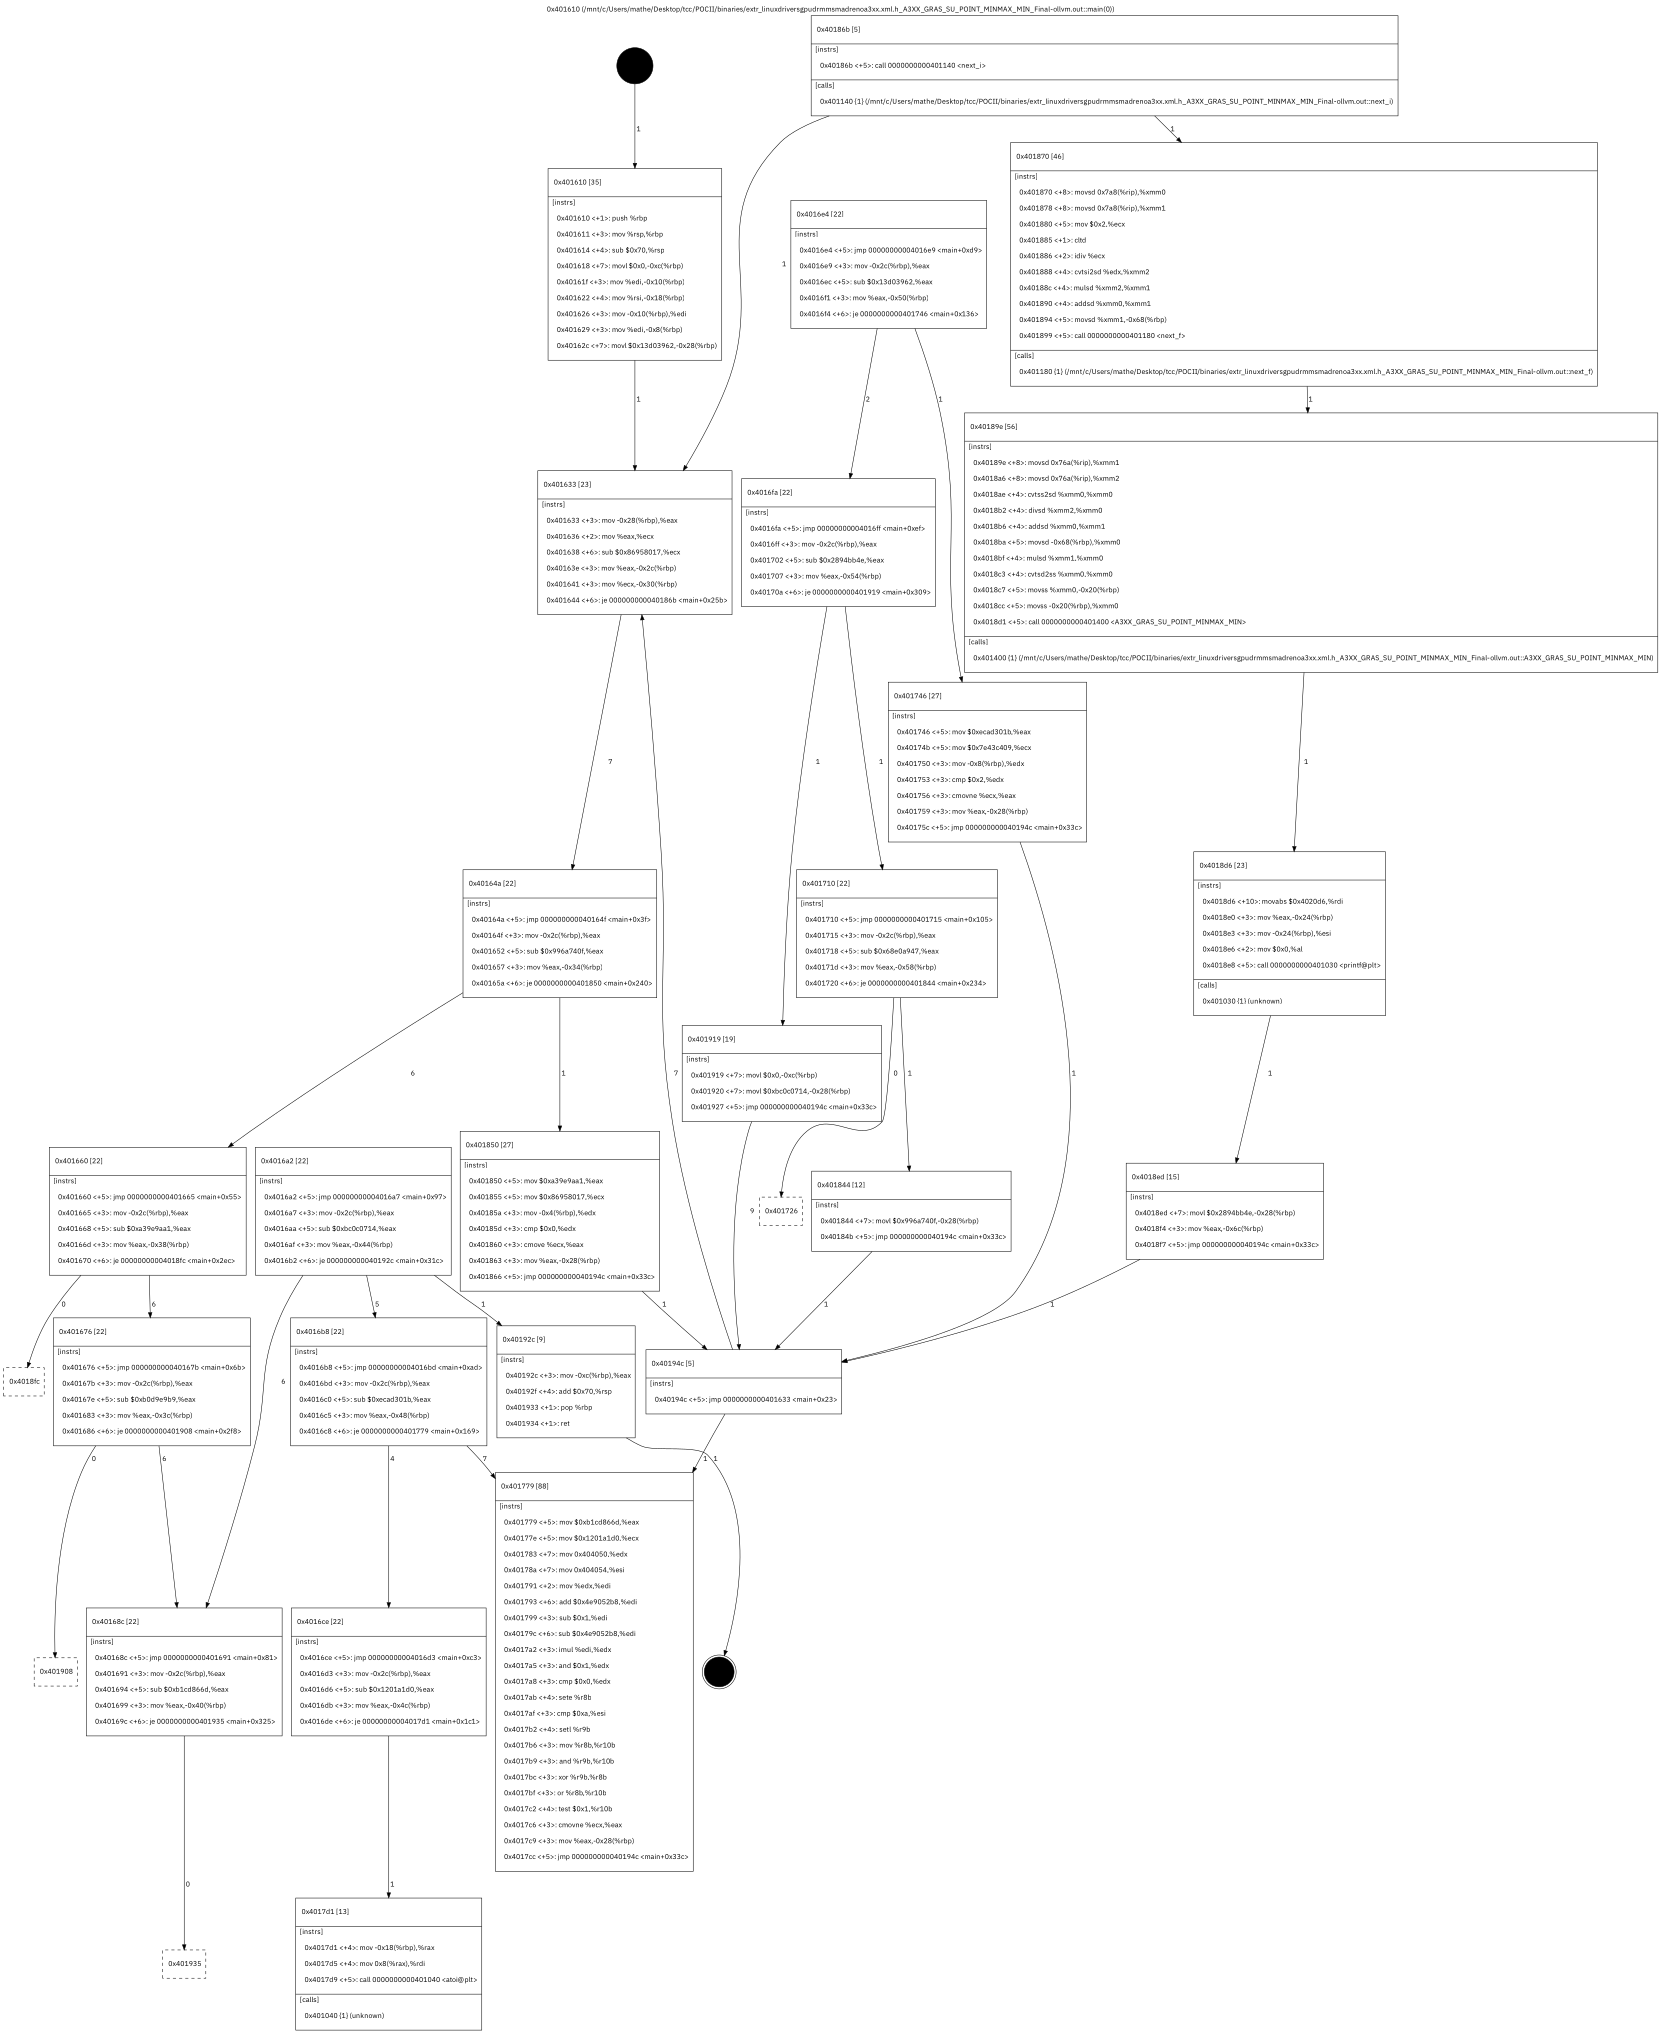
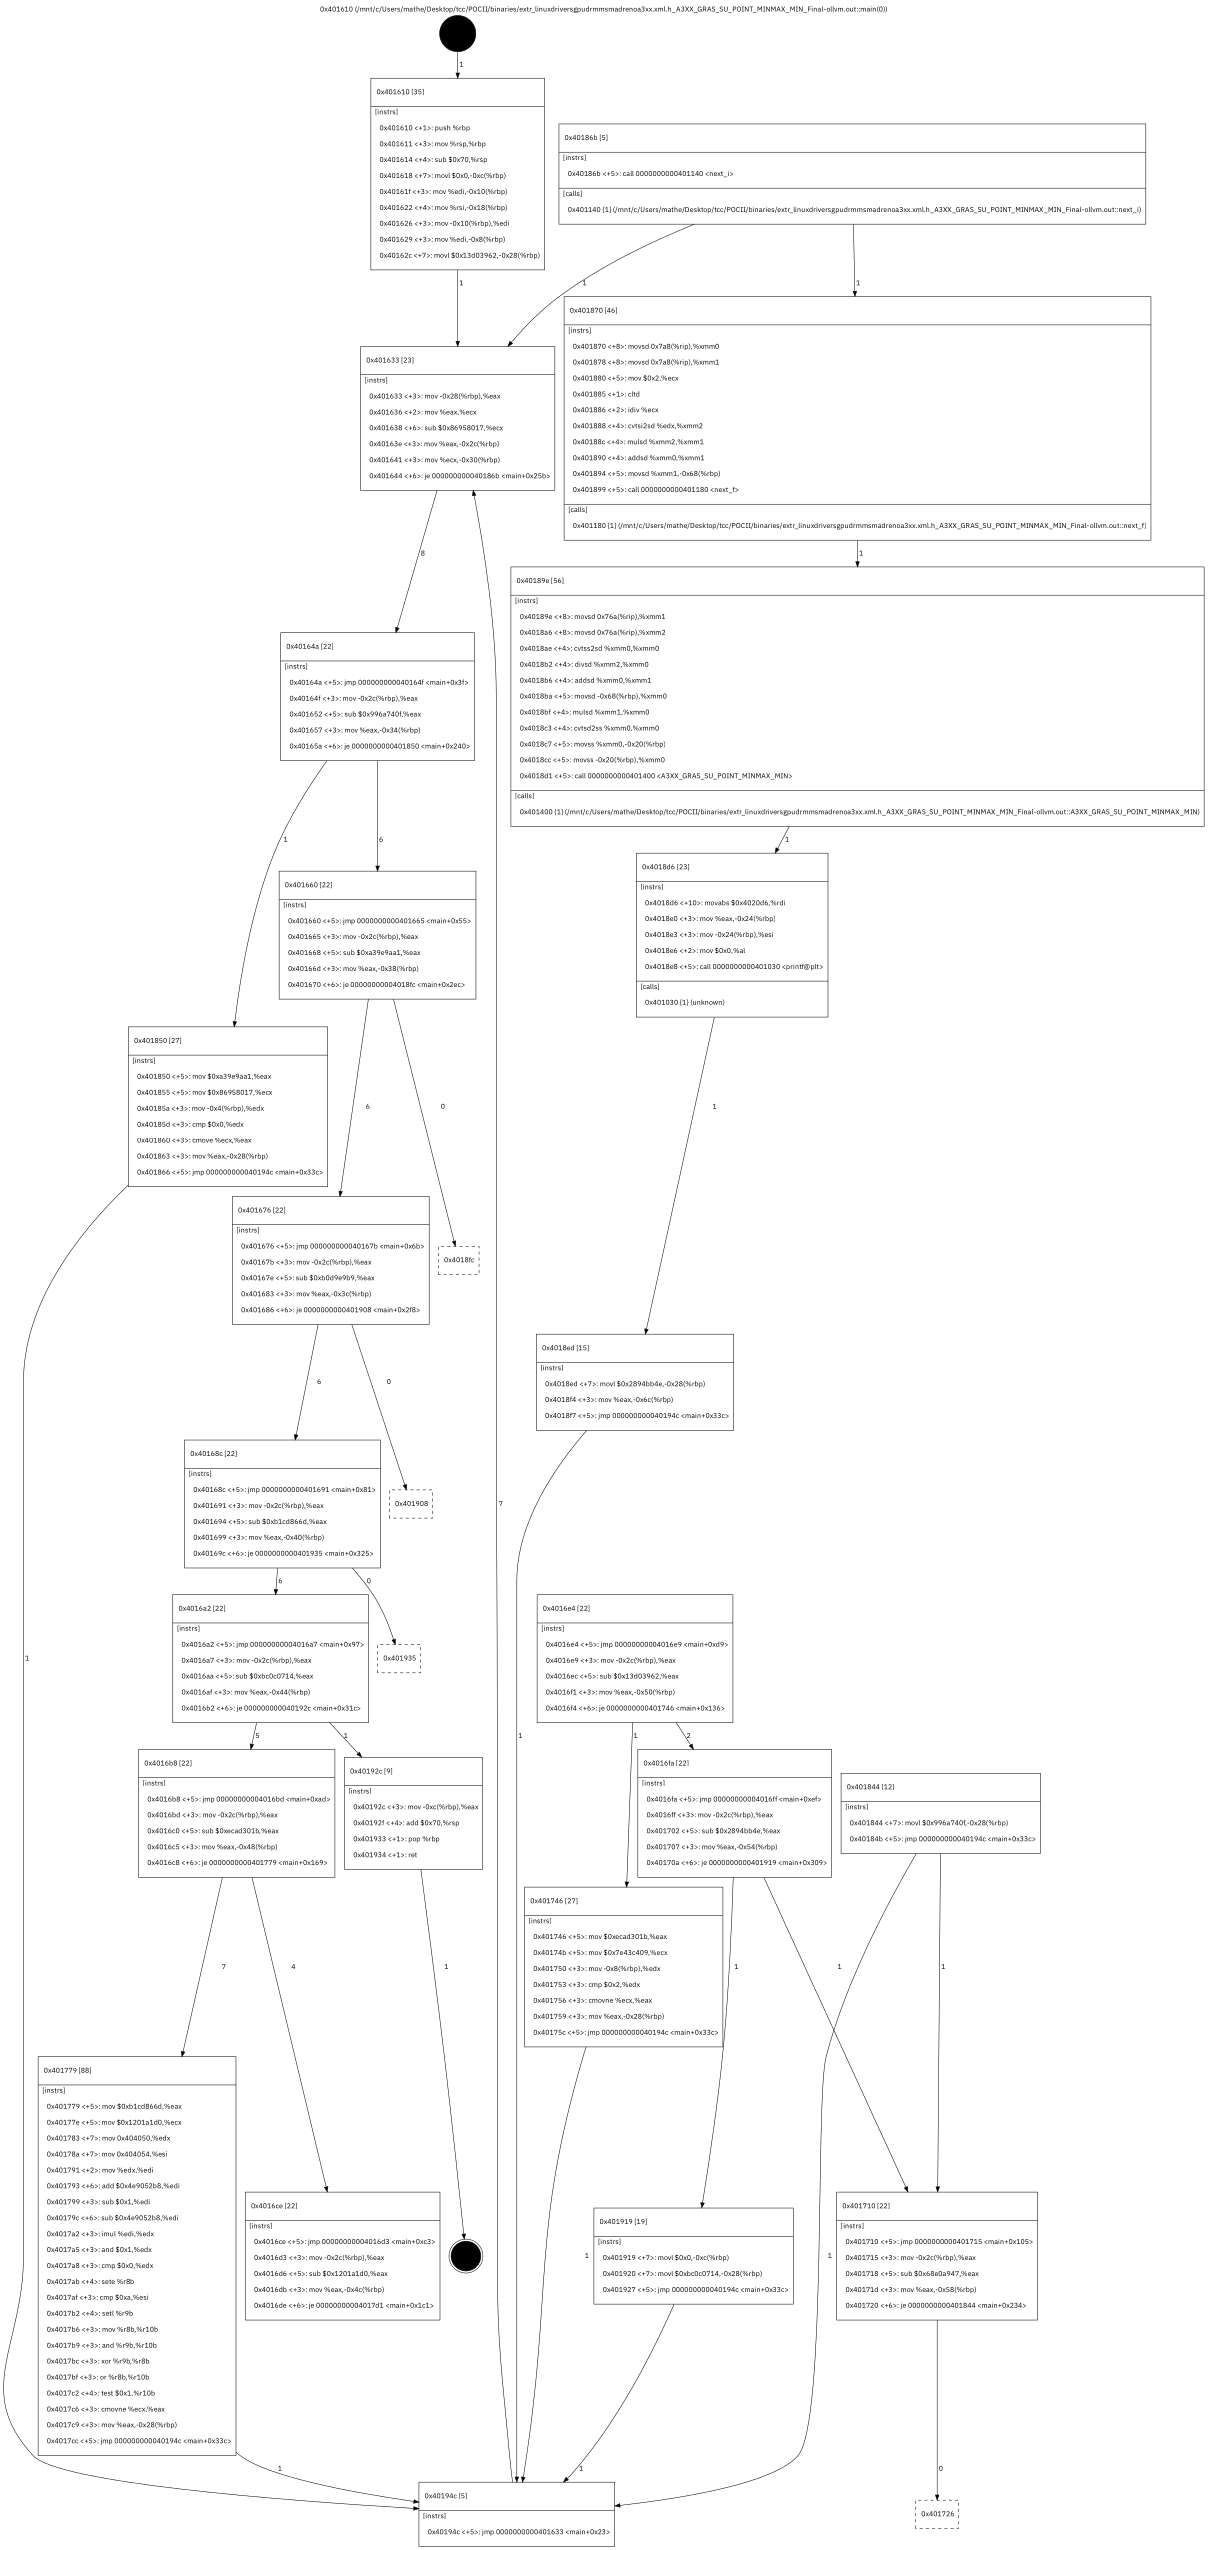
edge "0x401633 [23]" -> "0x40164a [22]": label " 7" -> " 8"
edge "0x401710 [22]" -> "0x401844 [12]": reversed
edge "0x401919 [19]" -> "0x40194c [5]": label " 9" -> " 1"
edge "0x4016a2 [22]" -> "0x40168c [22]": reversed
edge "0x40194c [5]" -> "0x401779 [88]": reversed
node "0x4017d1 [13]": removed
